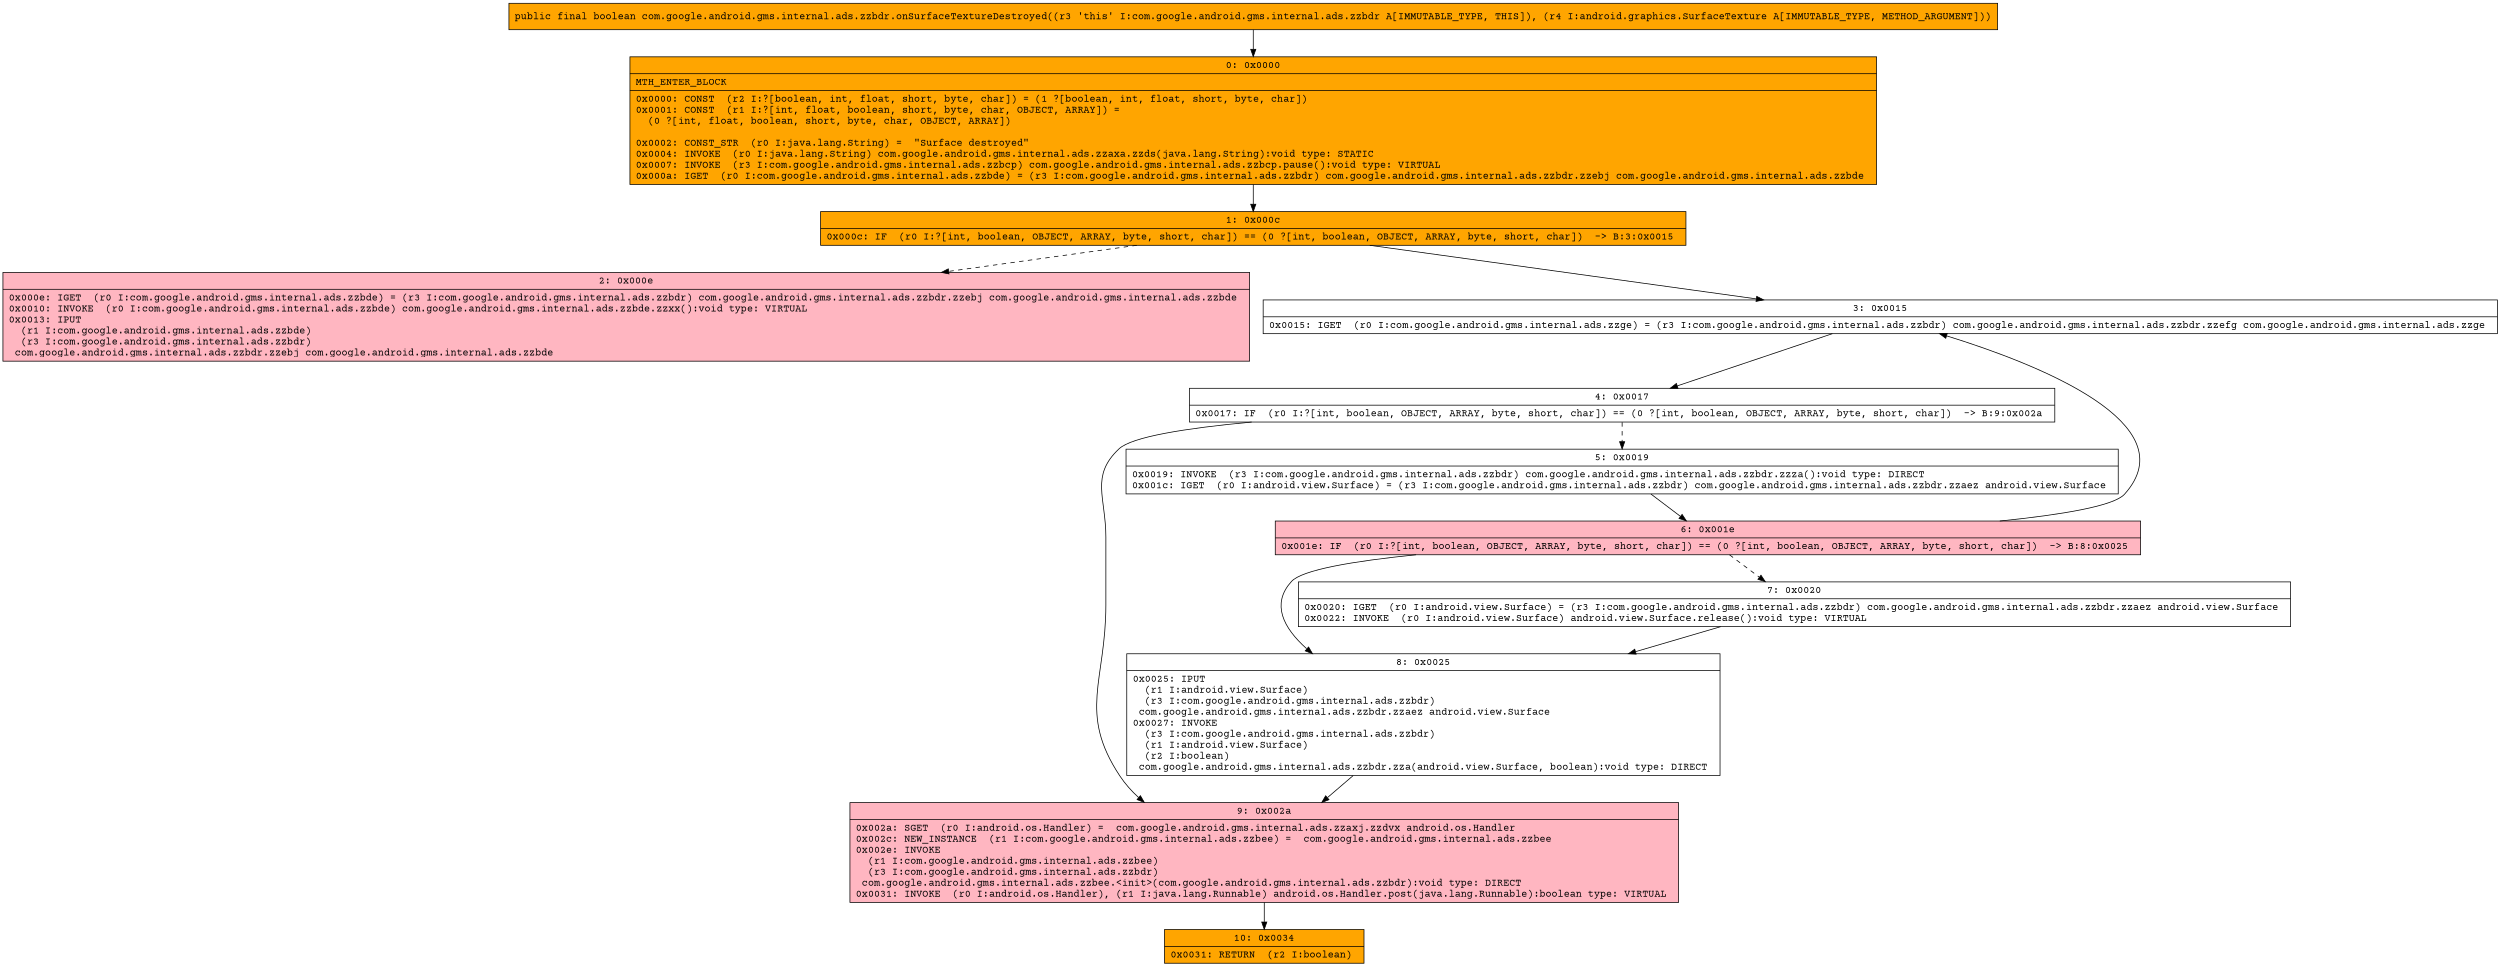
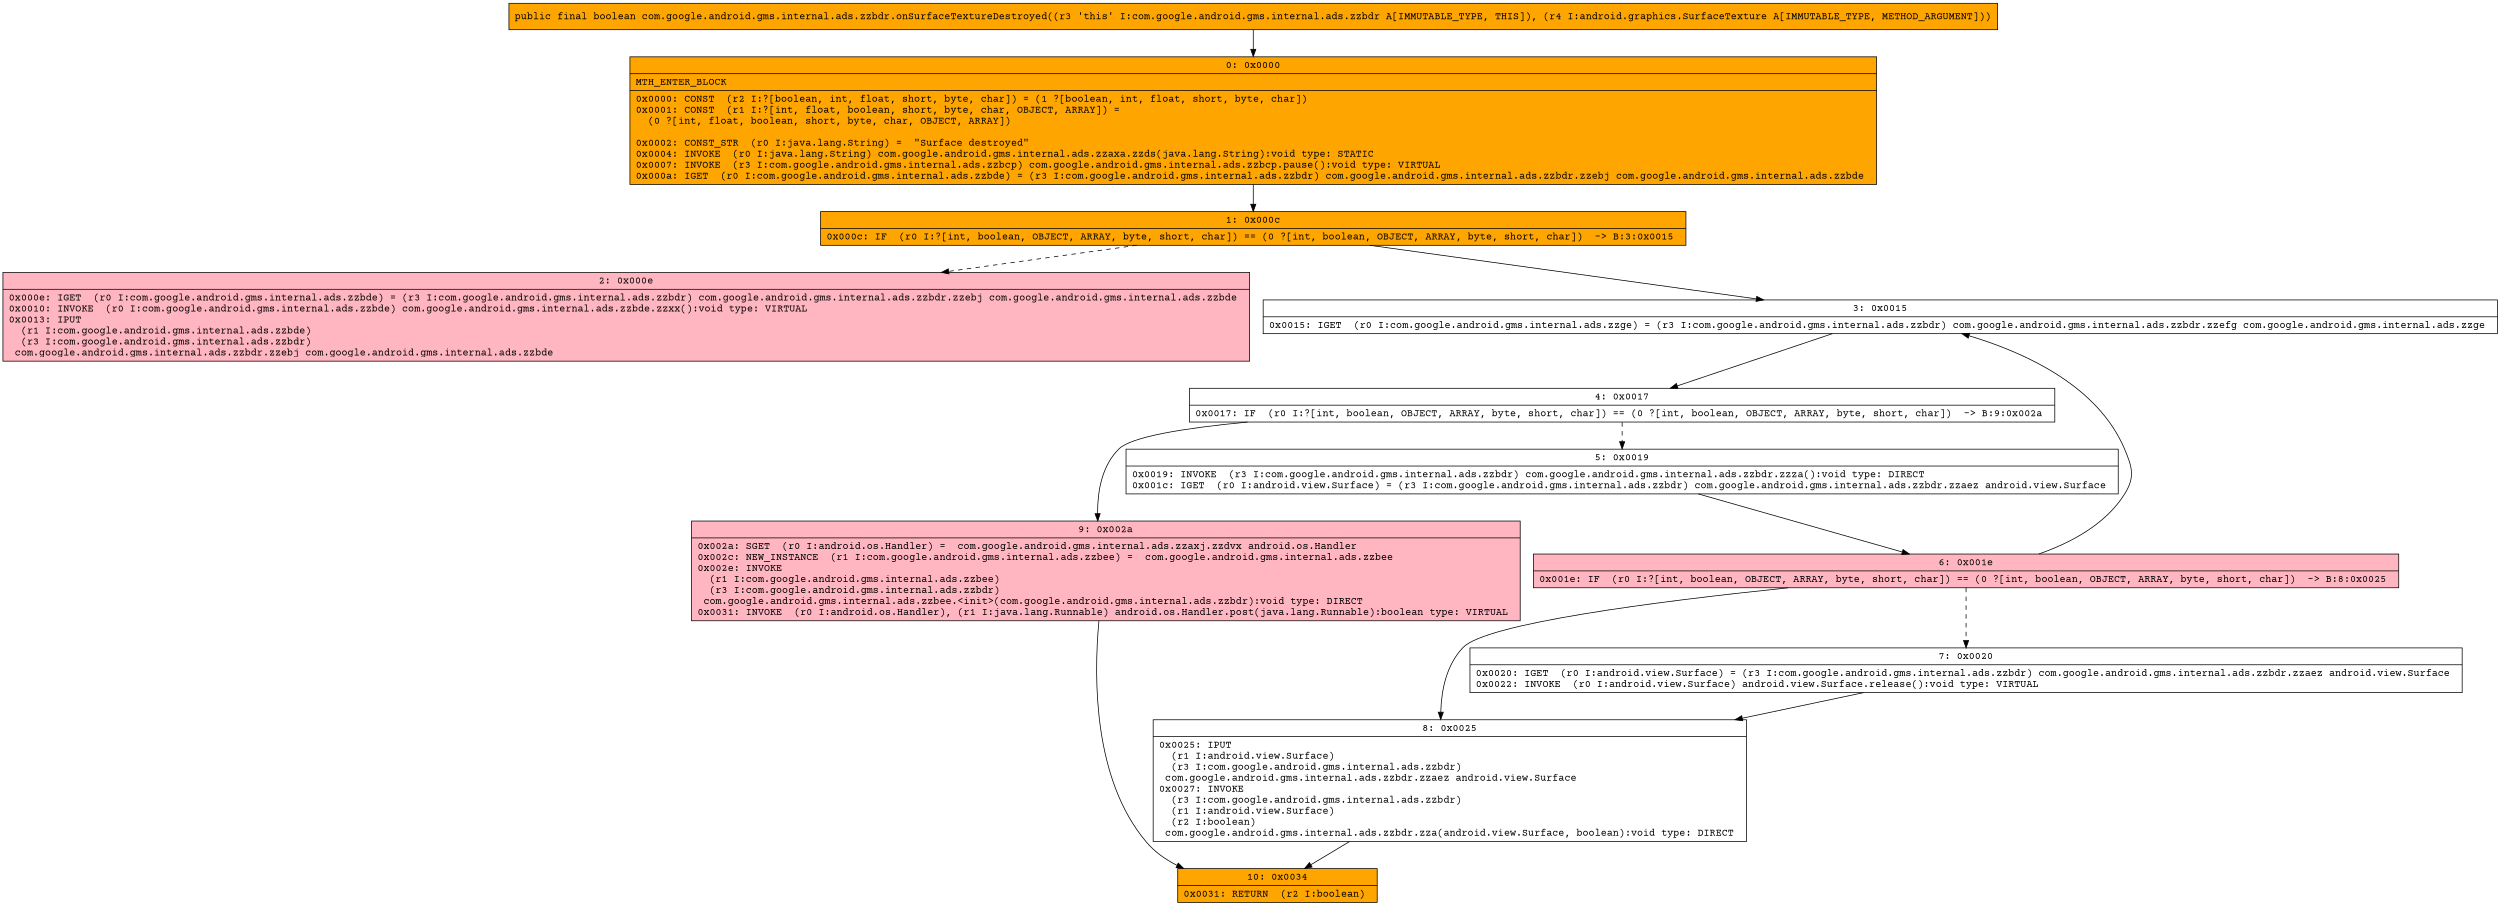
edge "8: 0x0025" -> "9: 0x002a": now "8: 0x0025" -> "10: 0x0034"
